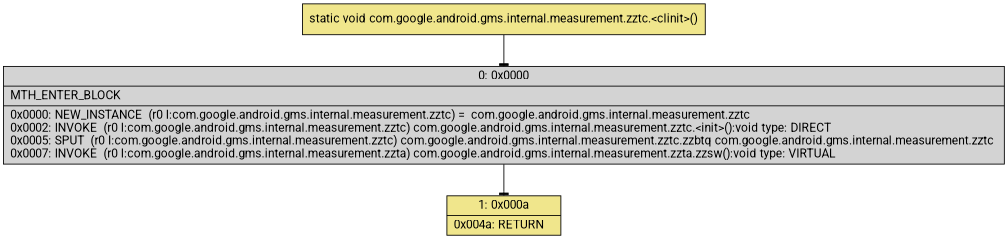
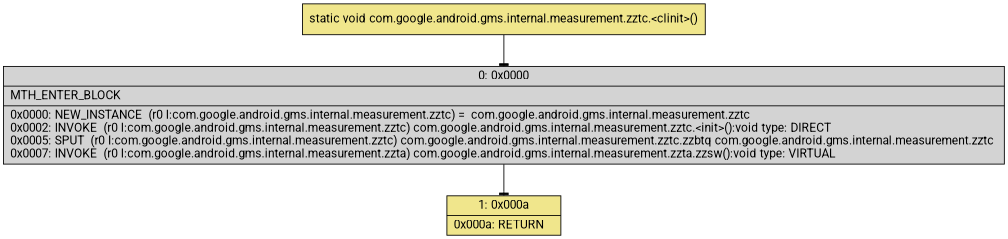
node "1: 0x000a": text "0x004a: RETURN" -> "0x000a: RETURN"
